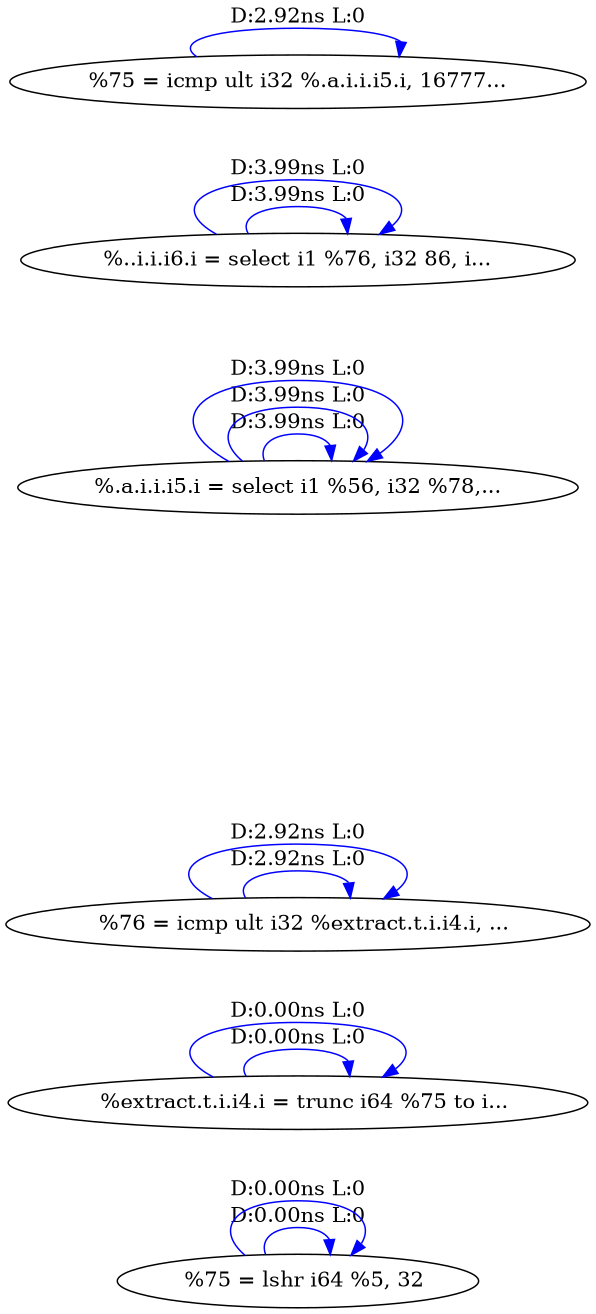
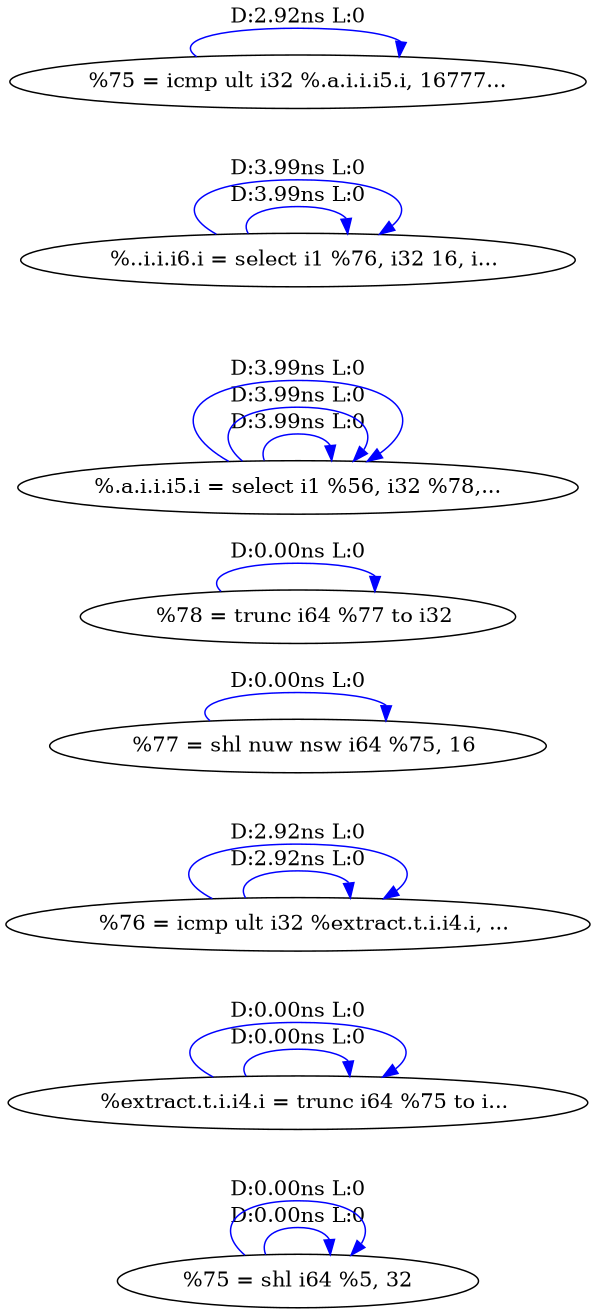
node "%..i.i.i6.i = select i1 %76, i32 86, i...": label "%..i.i.i6.i = select i1 %76, i32 86, i..." -> "%..i.i.i6.i = select i1 %76, i32 16, i..."
node "%78 = trunc i64 %77 to i32": added
node "%77 = shl nuw nsw i64 %75, 16": added
node "%75 = lshr i64 %5, 32": label "%75 = lshr i64 %5, 32" -> "%75 = shl i64 %5, 32"
